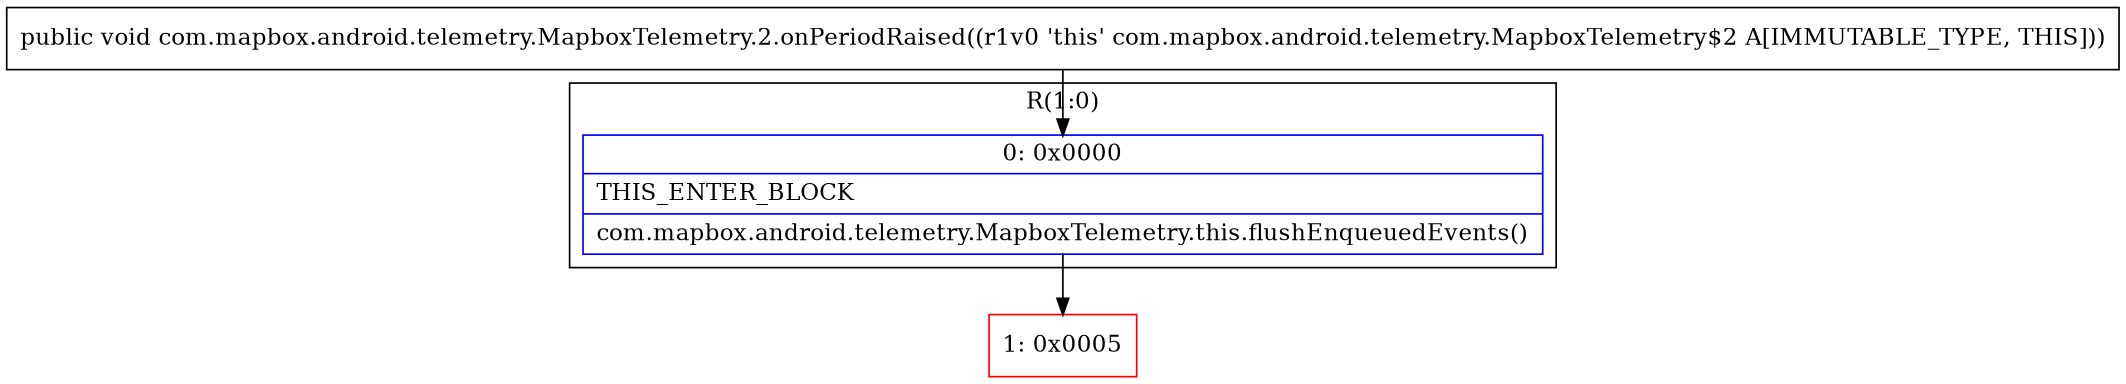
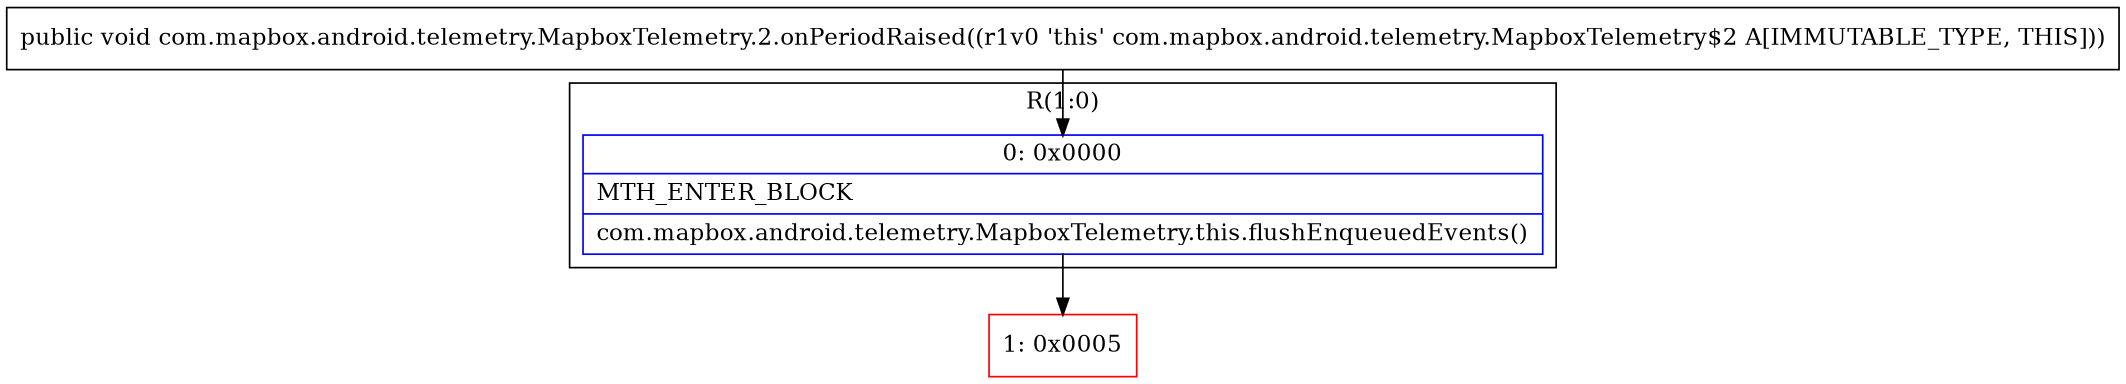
node "0: 0x0000": text "THIS_ENTER_BLOCK" -> "MTH_ENTER_BLOCK"
